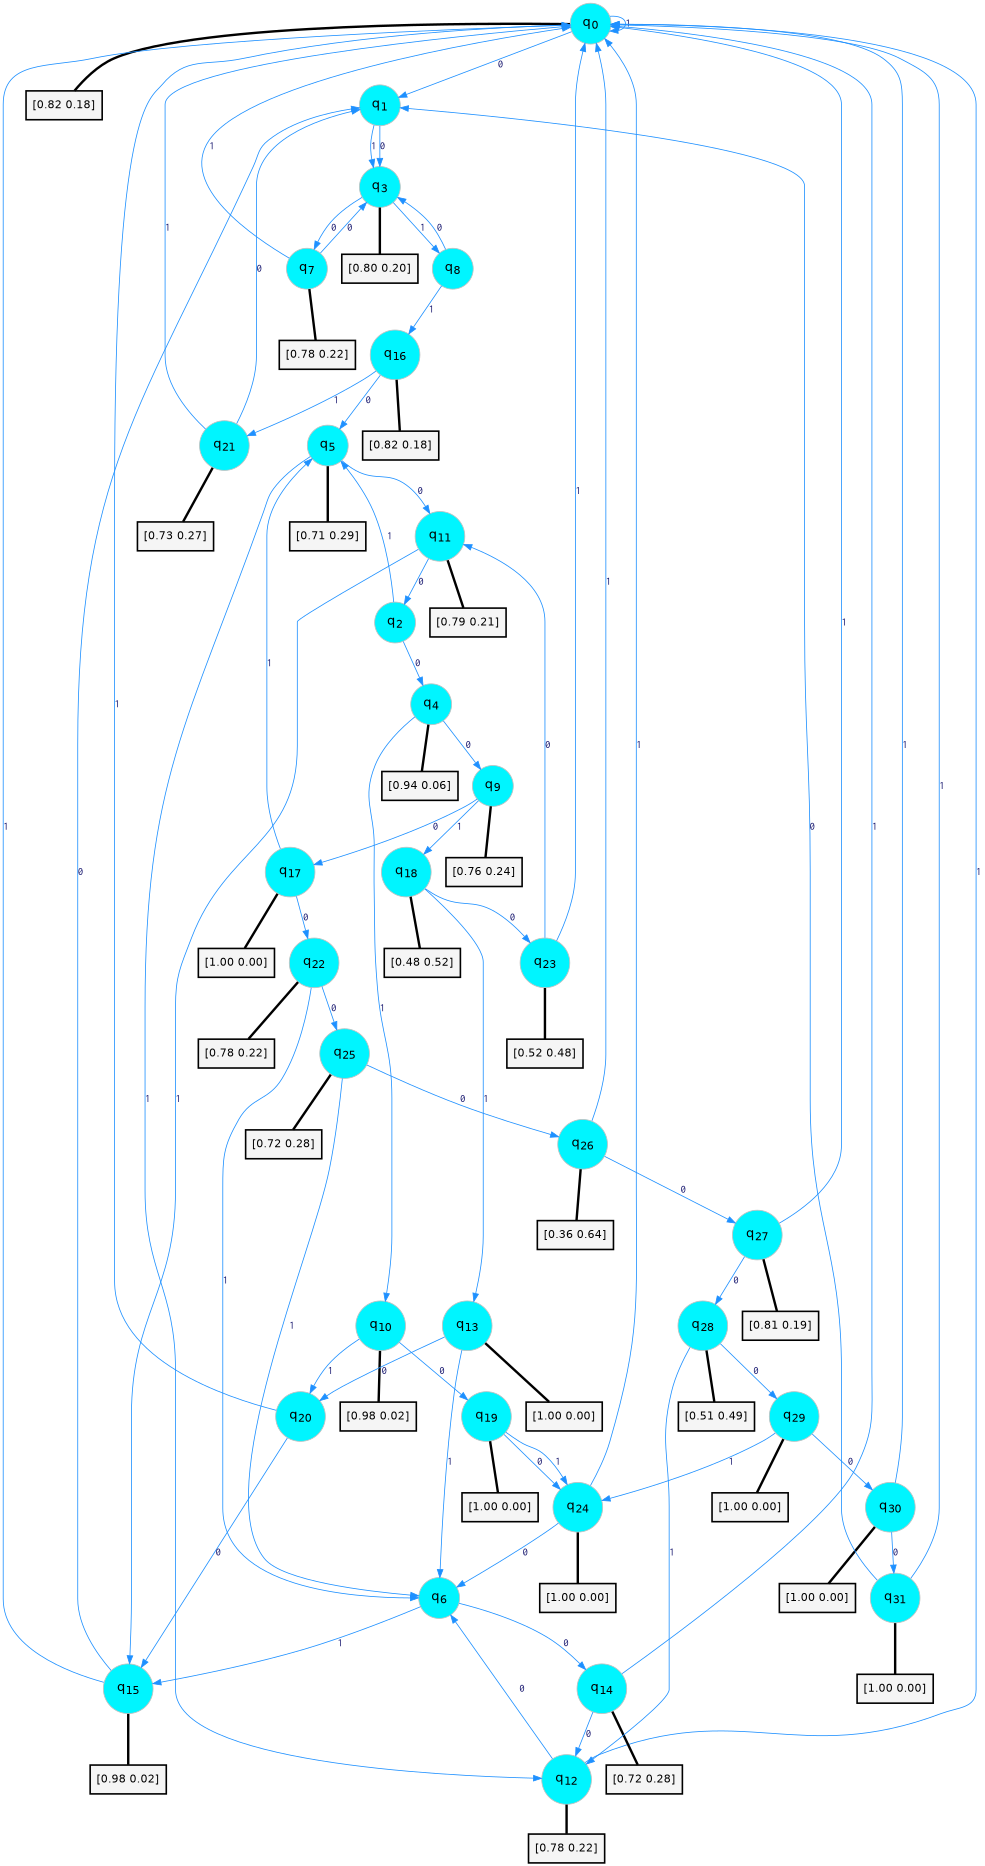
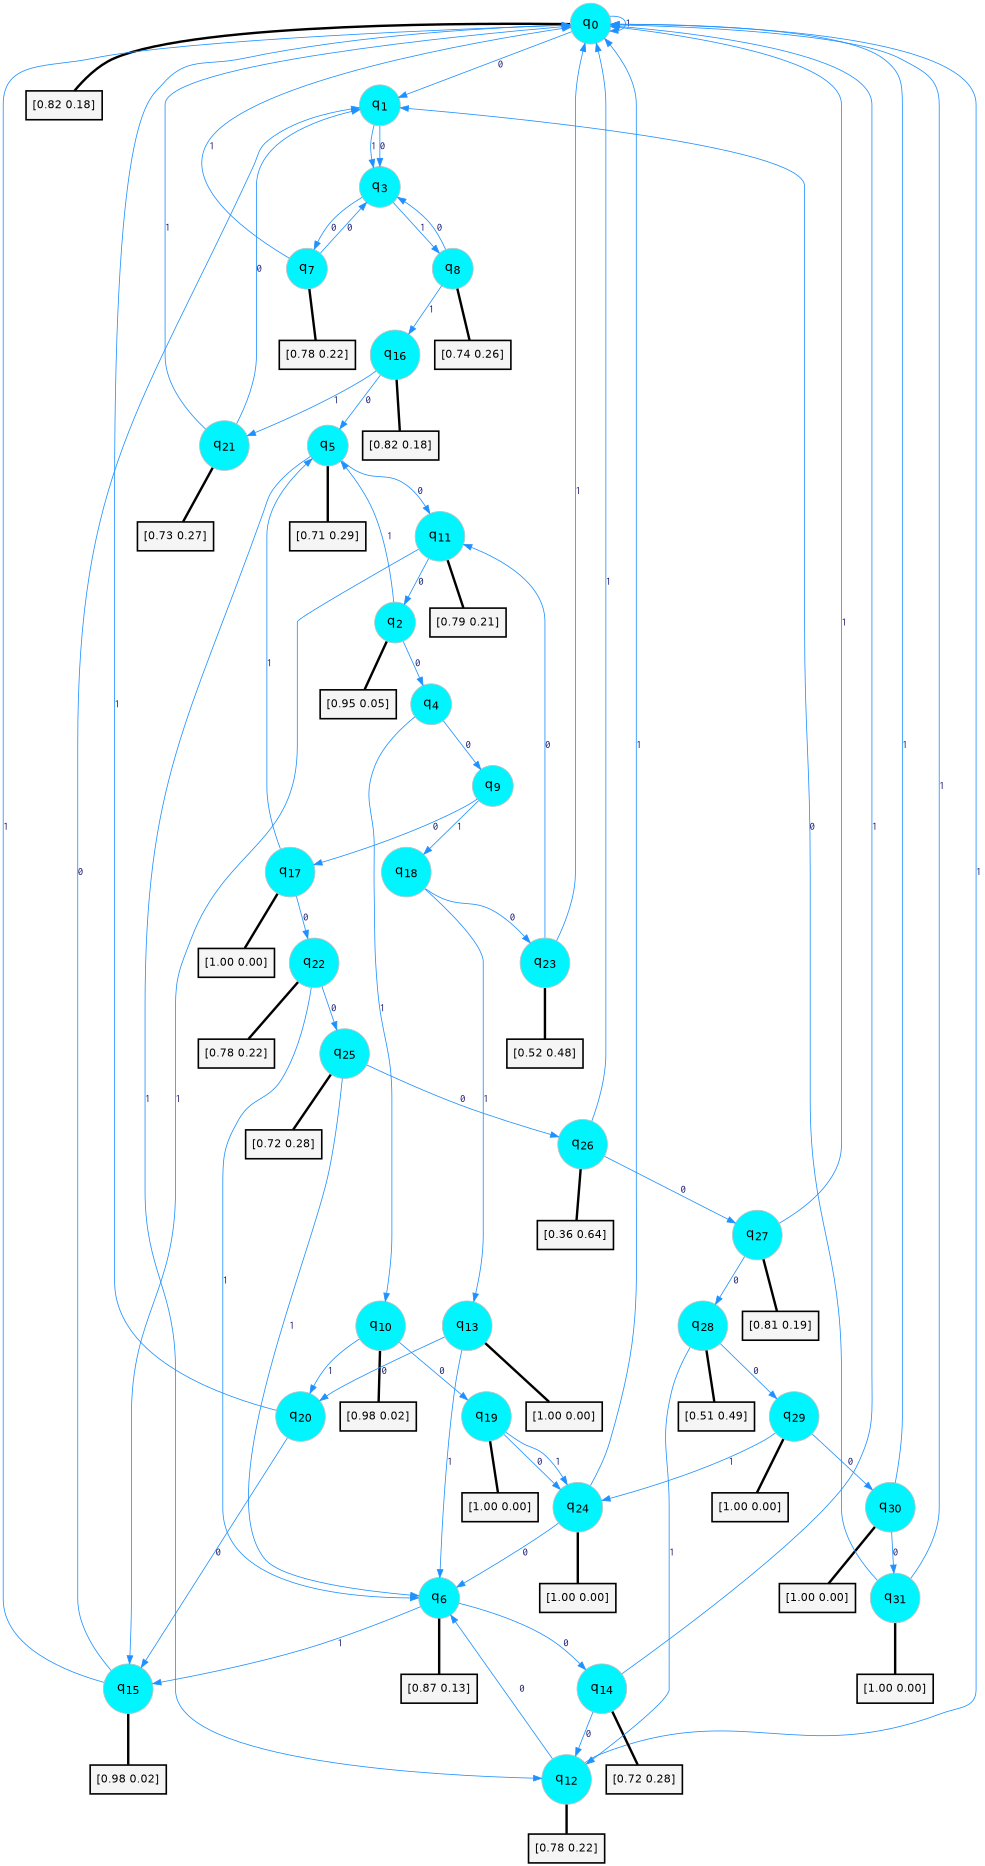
node "[0.80 0.20]": removed
node "[0.74 0.26]": added
node "[0.95 0.05]": added
node "[0.94 0.06]": removed
node "[0.76 0.24]": removed
node "[0.48 0.52]": removed
node "[0.87 0.13]": added
